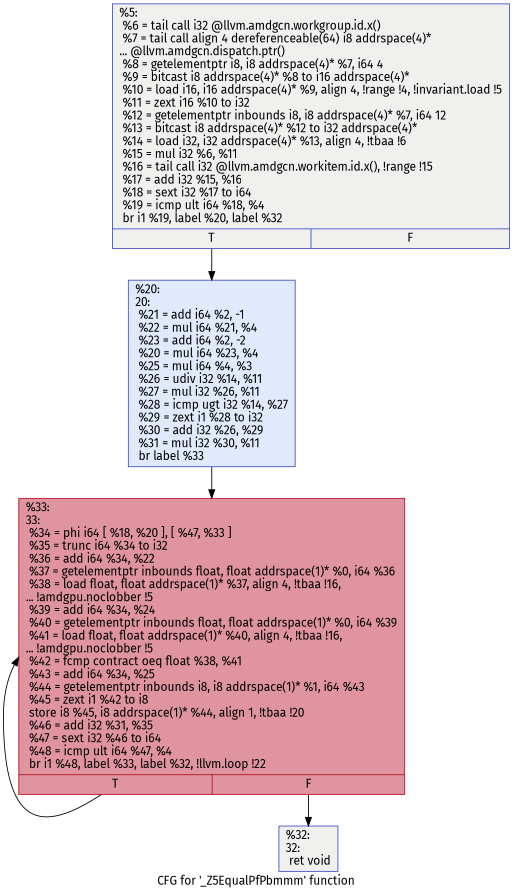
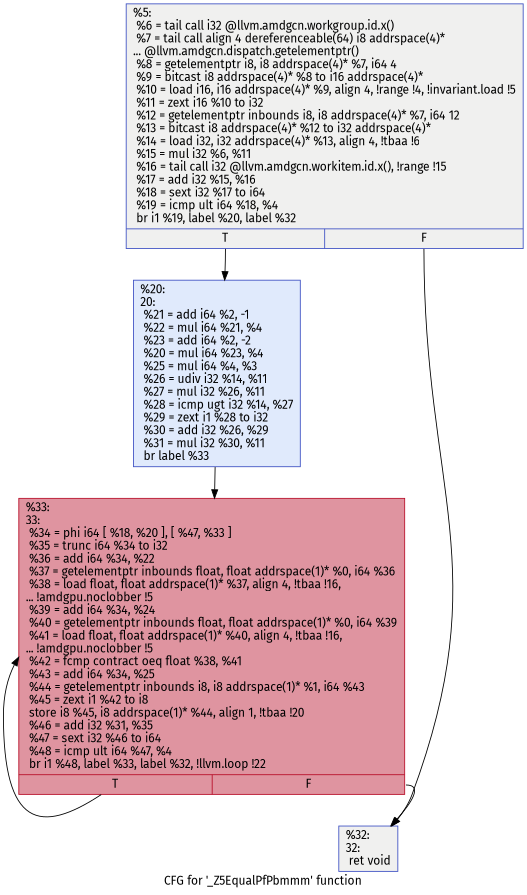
node "%5:": text "... @llvm.amdgcn.dispatch.ptr()" -> "... @llvm.amdgcn.dispatch.getelementptr()"
edge "%5:" -> "%32:": added
